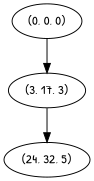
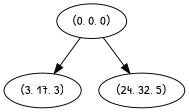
edge "(3, 17, 3)" -> "(24, 32, 5)": now "(0, 0, 0)" -> "(24, 32, 5)"
